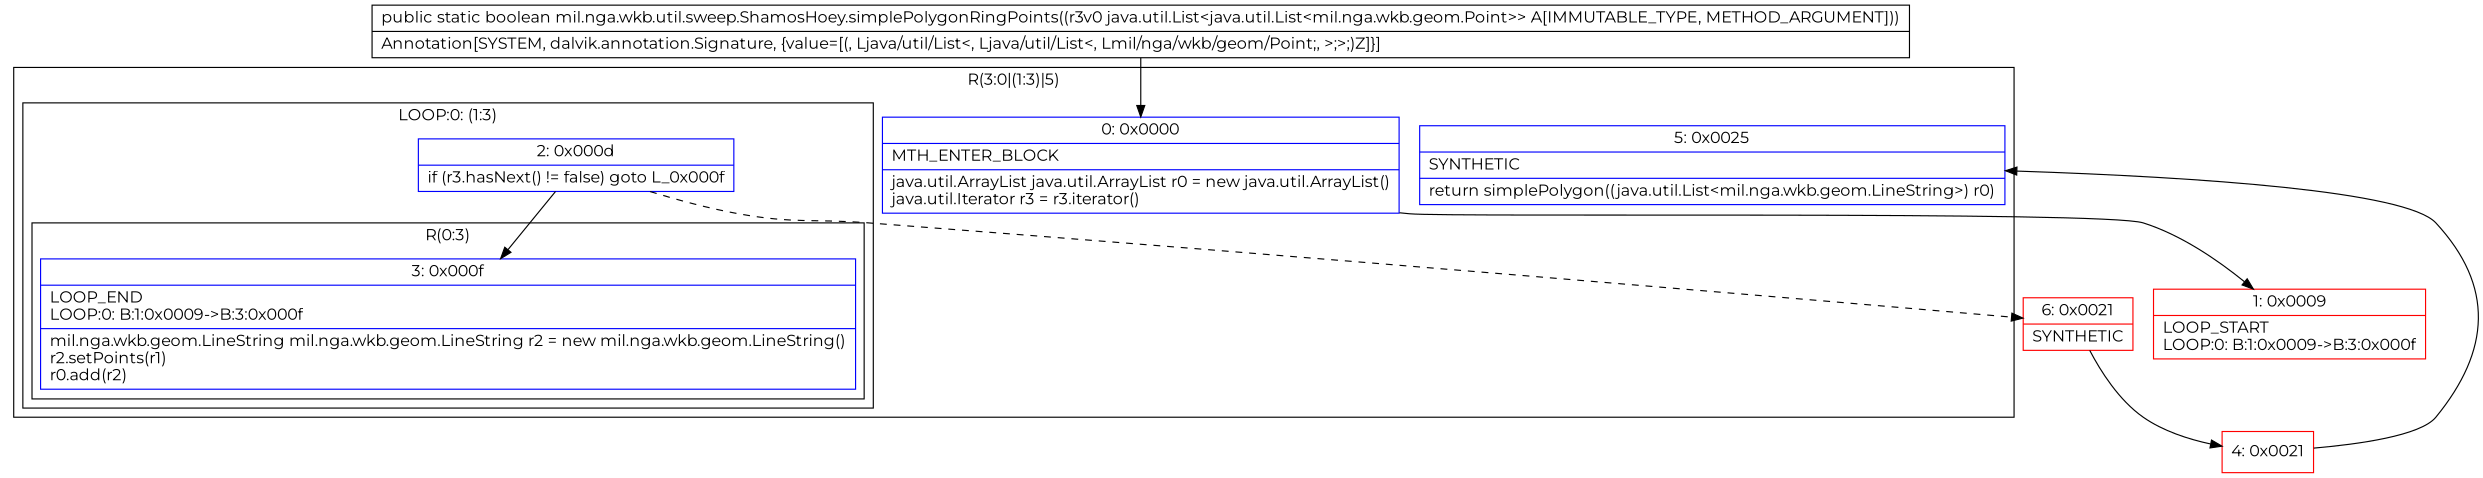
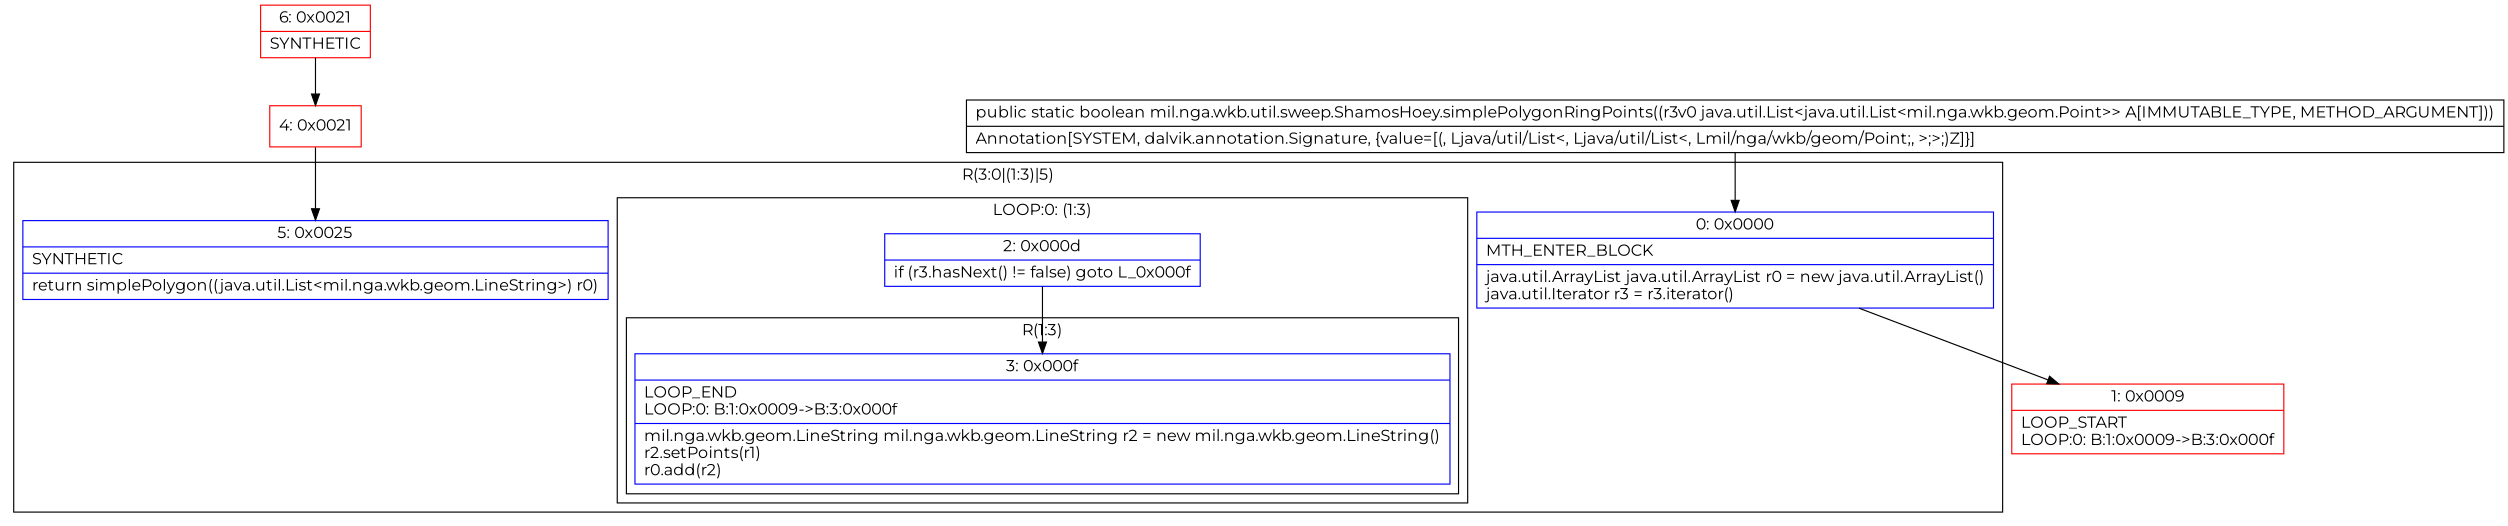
cluster "R(0:3)": label "R(0:3)" -> "R(1:3)"
edge "2: 0x000d" -> "6: 0x0021": removed
